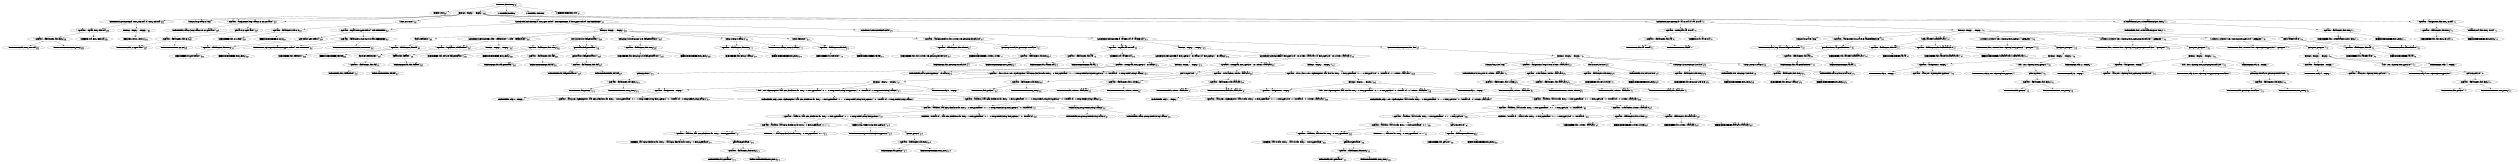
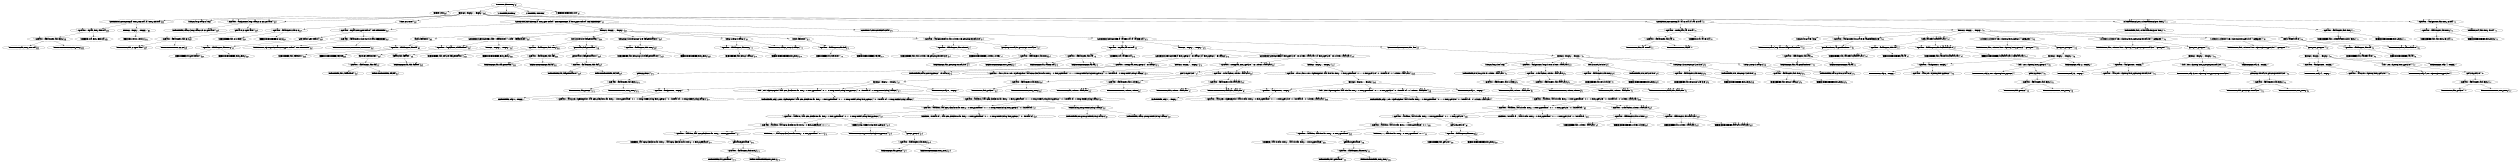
edge "(CONTROL_STRUCTURE,if (raf == null),if (raf == null))" -> "(<operator>.equals,raf == null)": reversed
